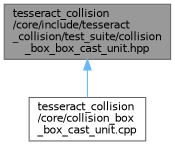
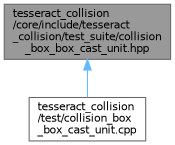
node "tesseract_collision /core/collision_box _box_cast_unit.cpp": label "tesseract_collision /core/collision_box _box_cast_unit.cpp" -> "tesseract_collision /test/collision_box _box_cast_unit.cpp"
